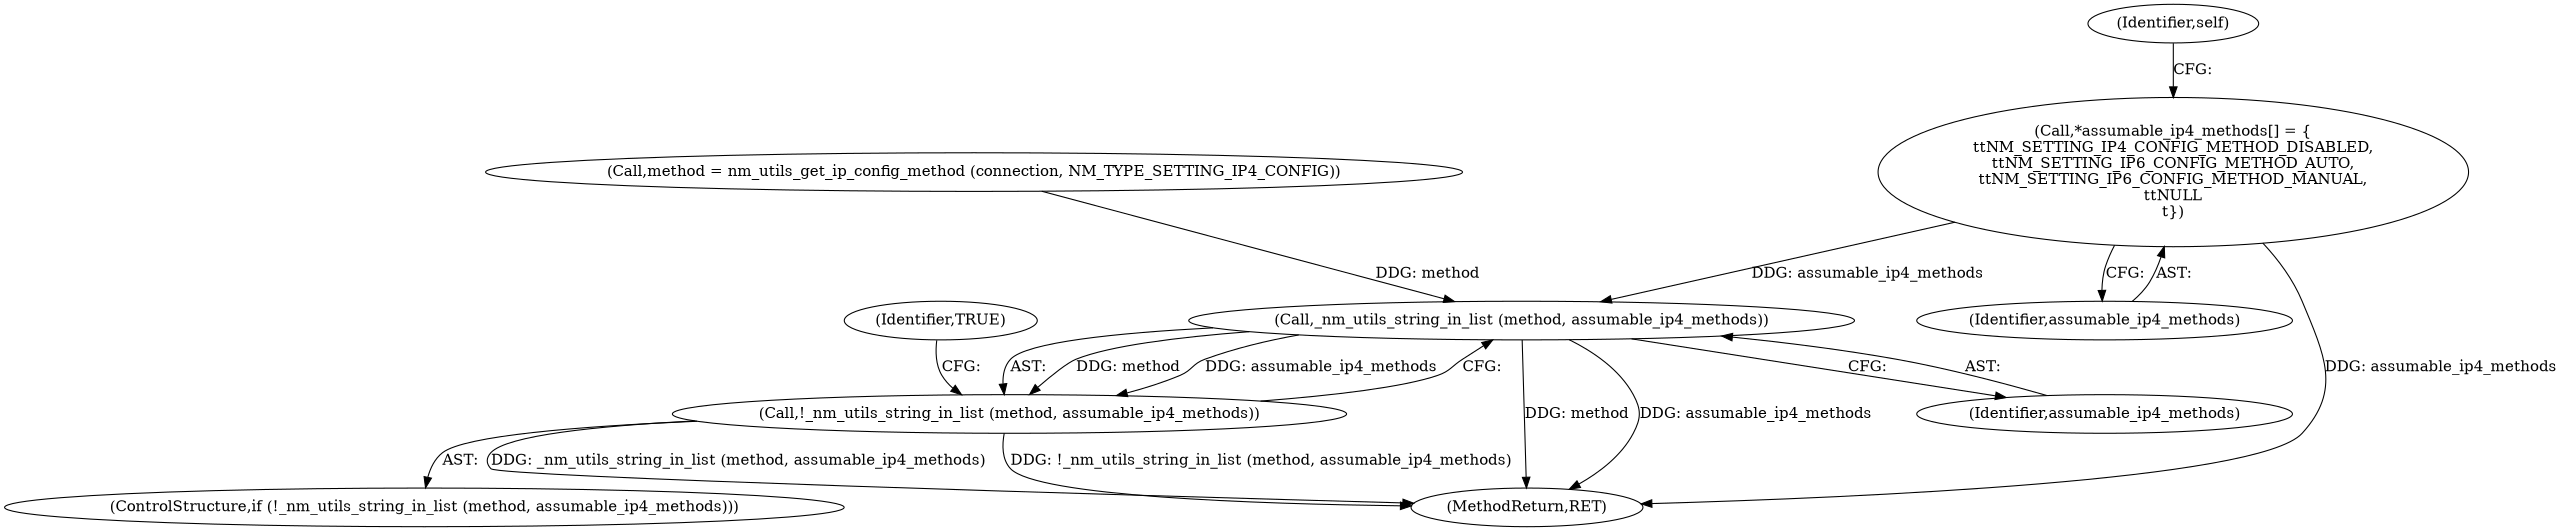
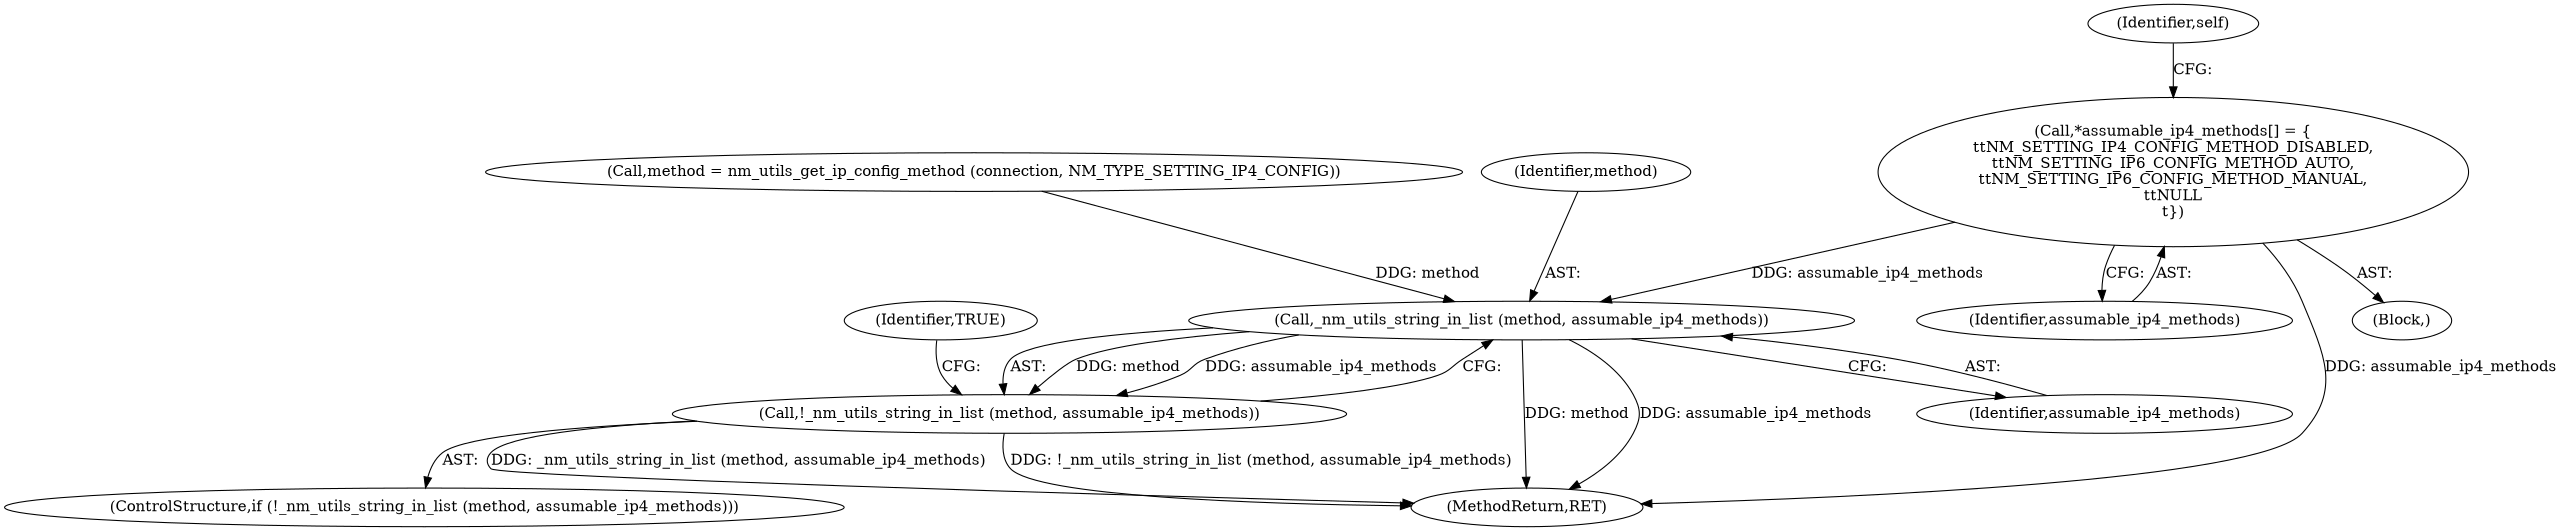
node "(Identifier,method)": added
node "(Block,)": added
